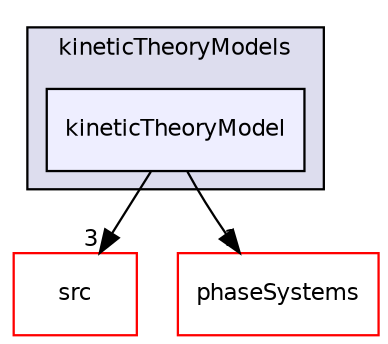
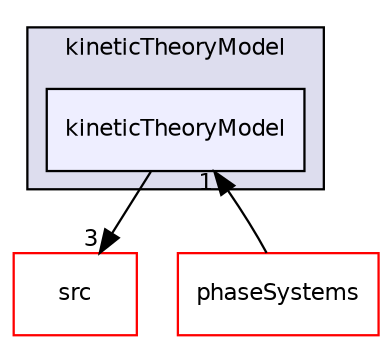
cluster "kineticTheoryModels": label "kineticTheoryModels" -> "kineticTheoryModel"
edge "kineticTheoryModel" -> "phaseSystems": reversed
